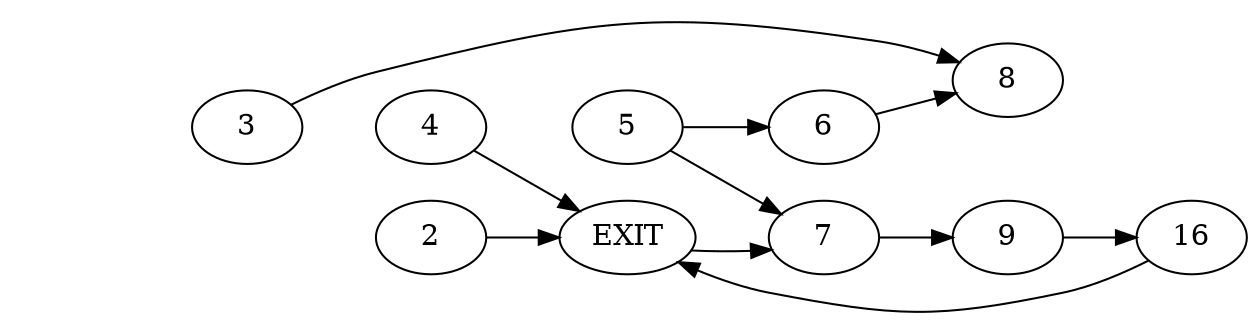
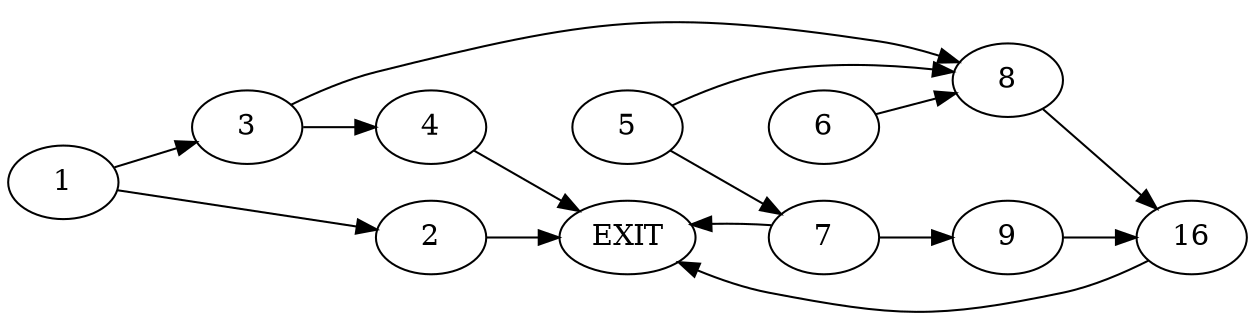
edge "3" -> "4": added
edge "5" -> "6": now "5" -> "8"
edge "8" -> "16": added
node "1": added
edge "EXIT" -> "7": reversed
